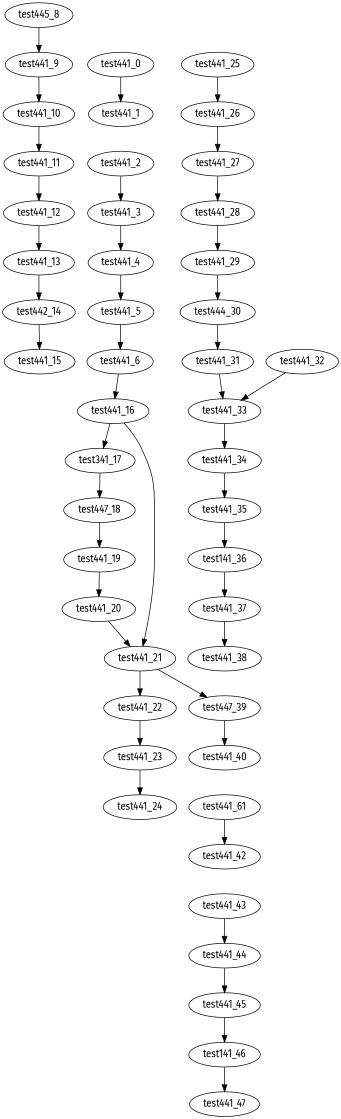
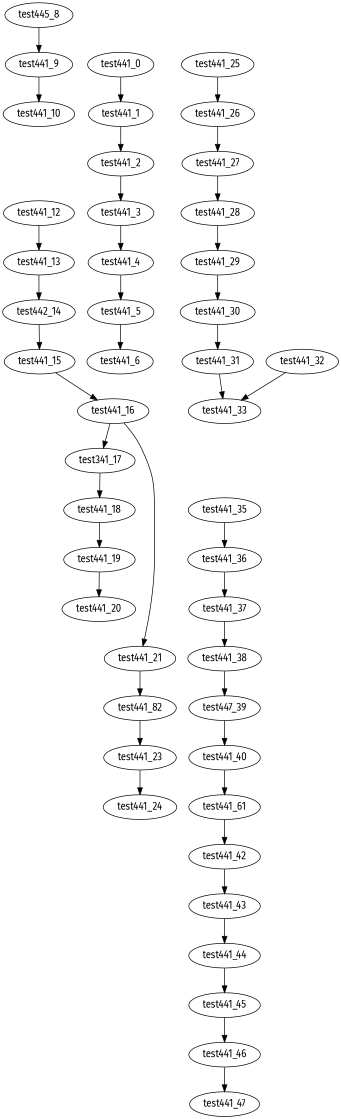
edge "test441_1" -> "test441_2": added
node "test441_11": removed
node "test444_30": label "test444_30" -> "test441_30"
edge "test441_6" -> "test441_16": now "test441_15" -> "test441_16"
node "test441_34": removed
node "test447_18": label "test447_18" -> "test441_18"
node "test141_36": label "test141_36" -> "test441_36"
edge "test441_20" -> "test441_21": removed
edge "test441_21" -> "test447_39": now "test441_38" -> "test447_39"
node "test441_22": label "test441_22" -> "test441_82"
edge "test441_40" -> "test441_61": added
edge "test441_42" -> "test441_43": added
node "test141_46": label "test141_46" -> "test441_46"
